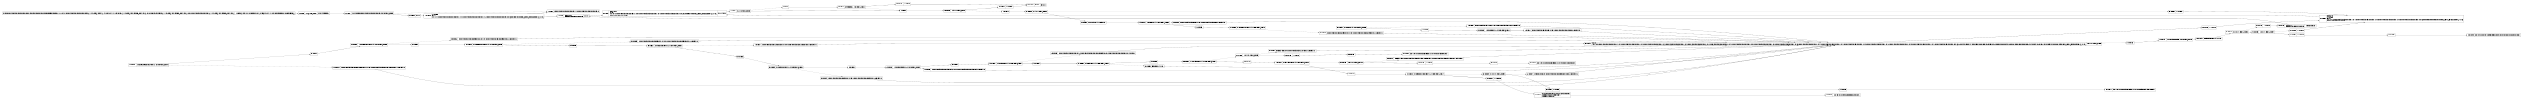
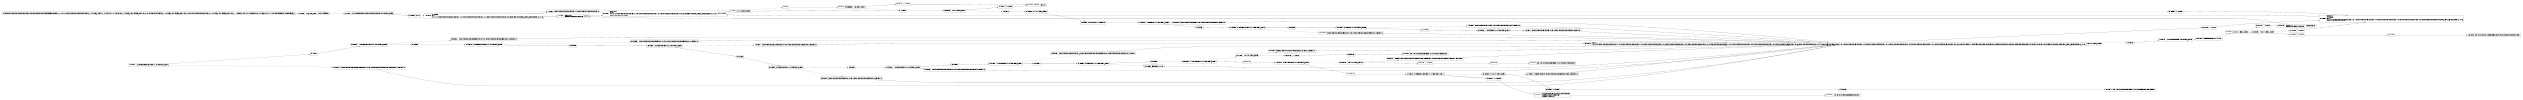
node "19: 0x0049": added
